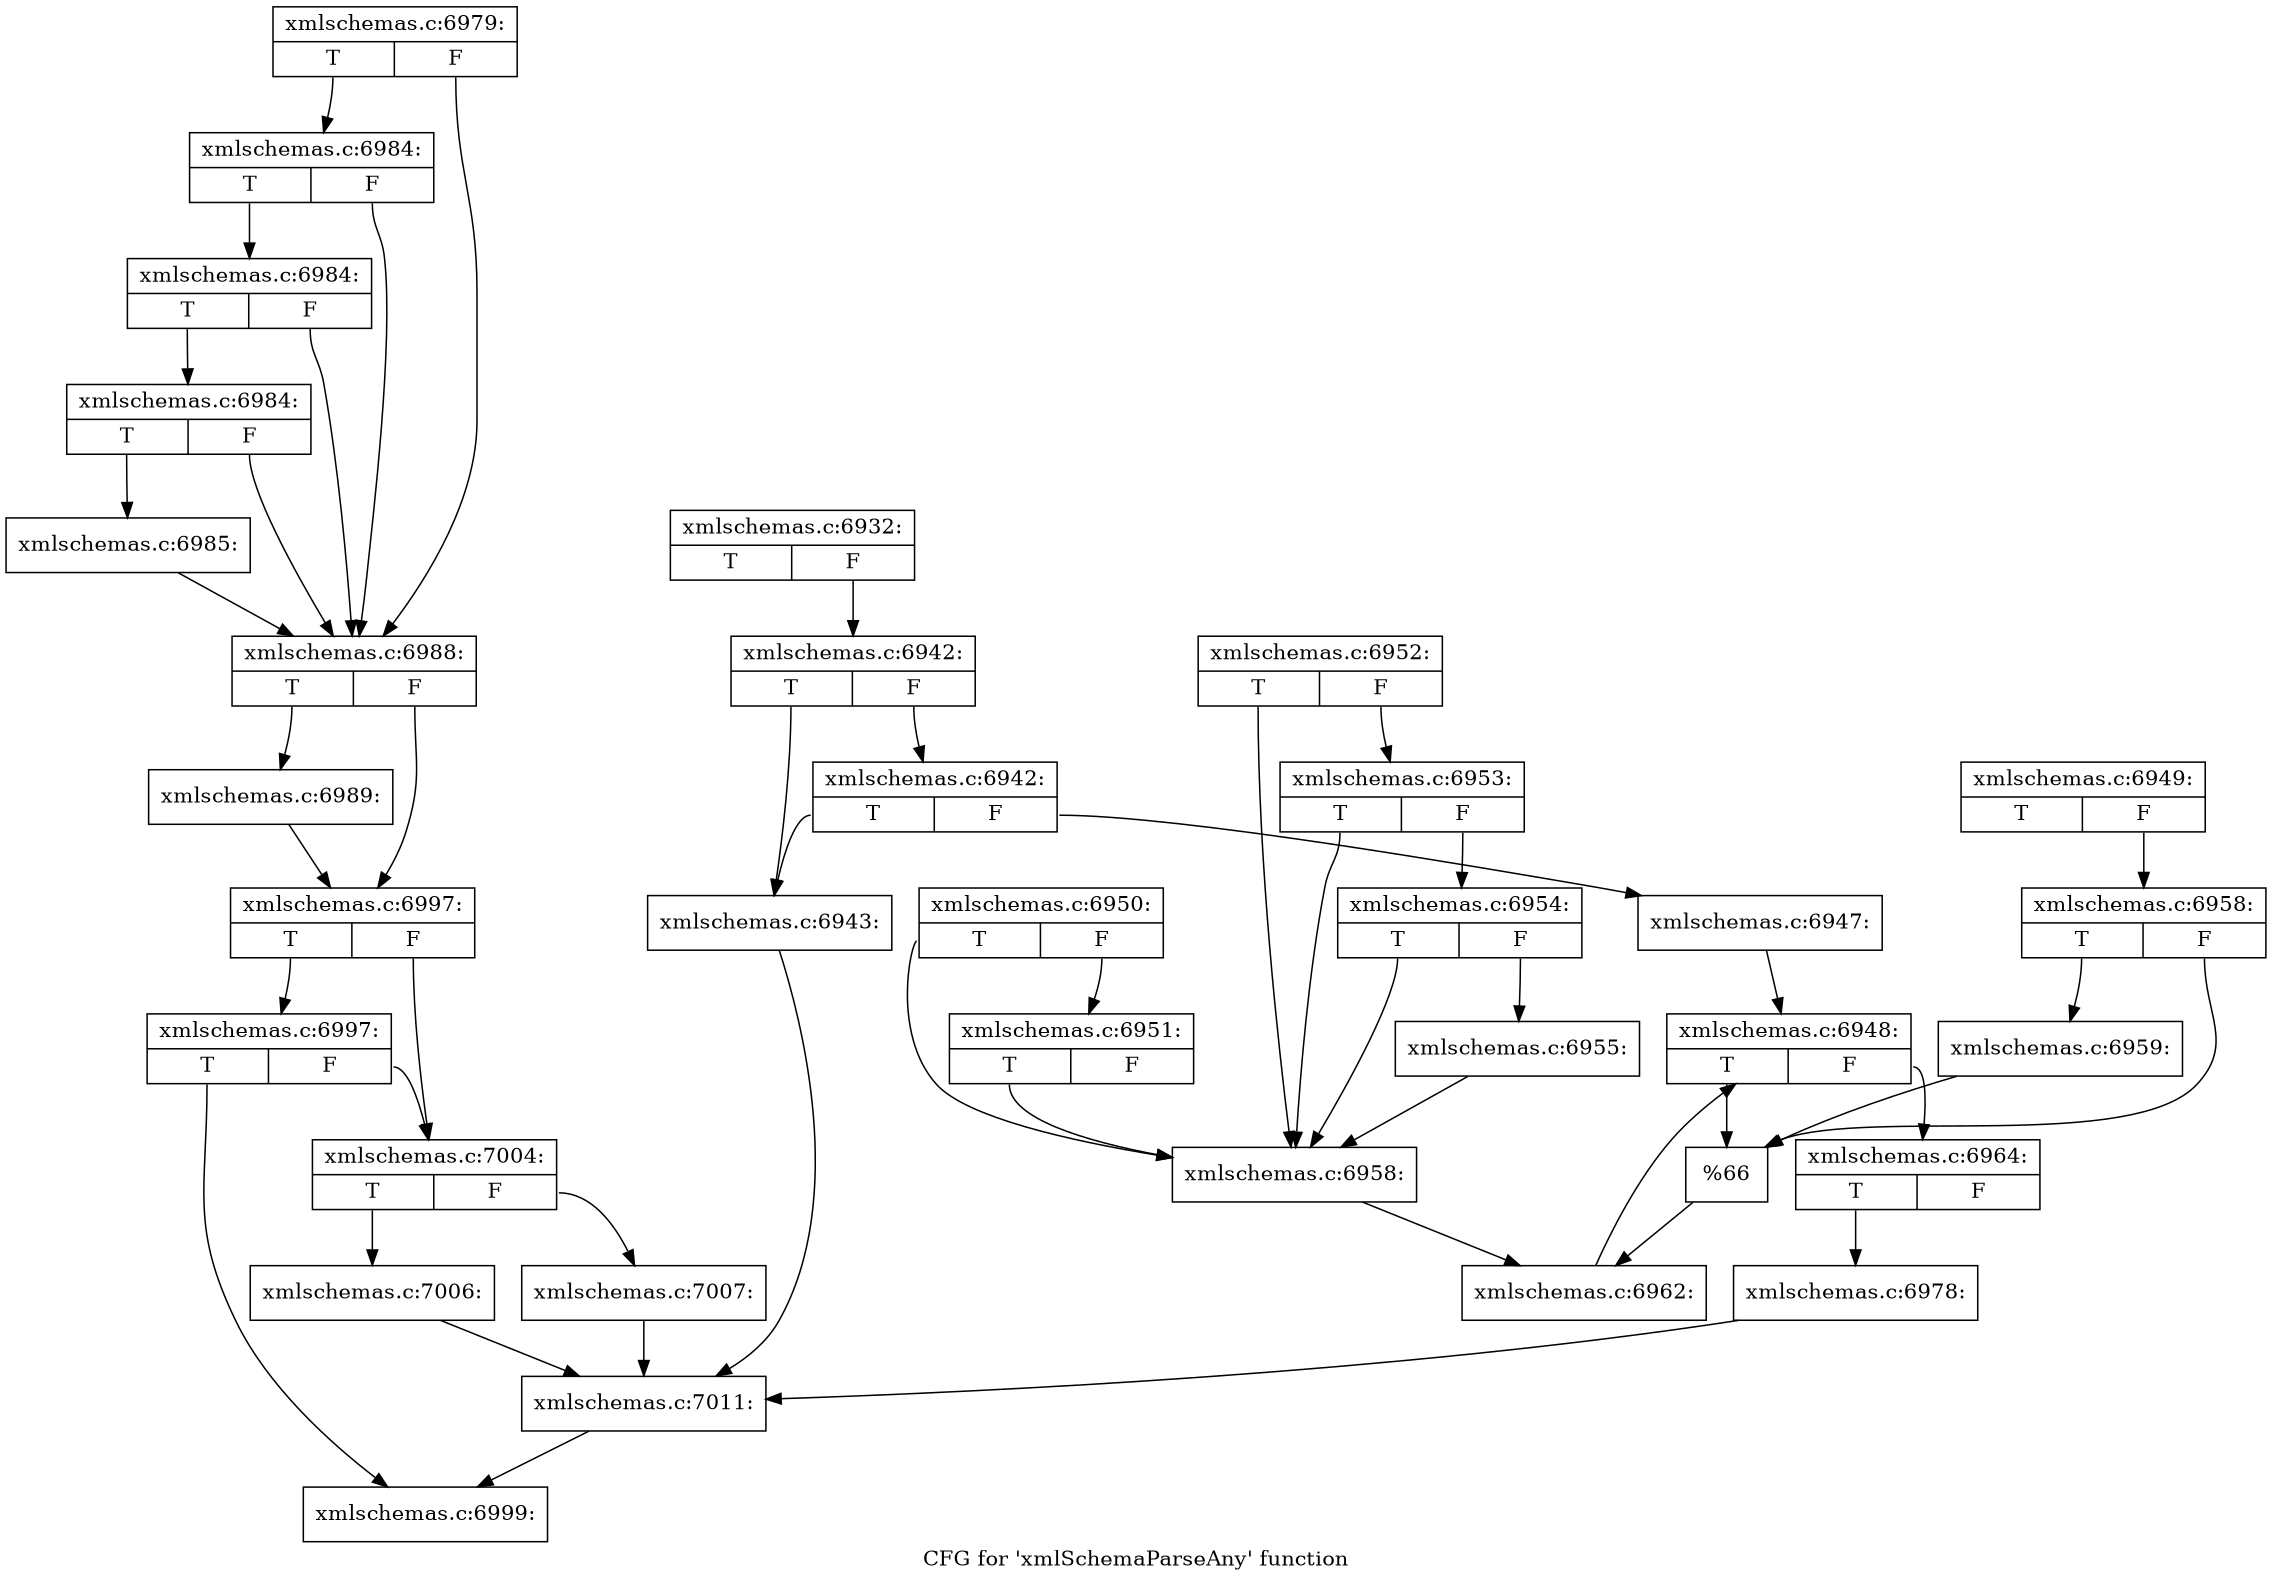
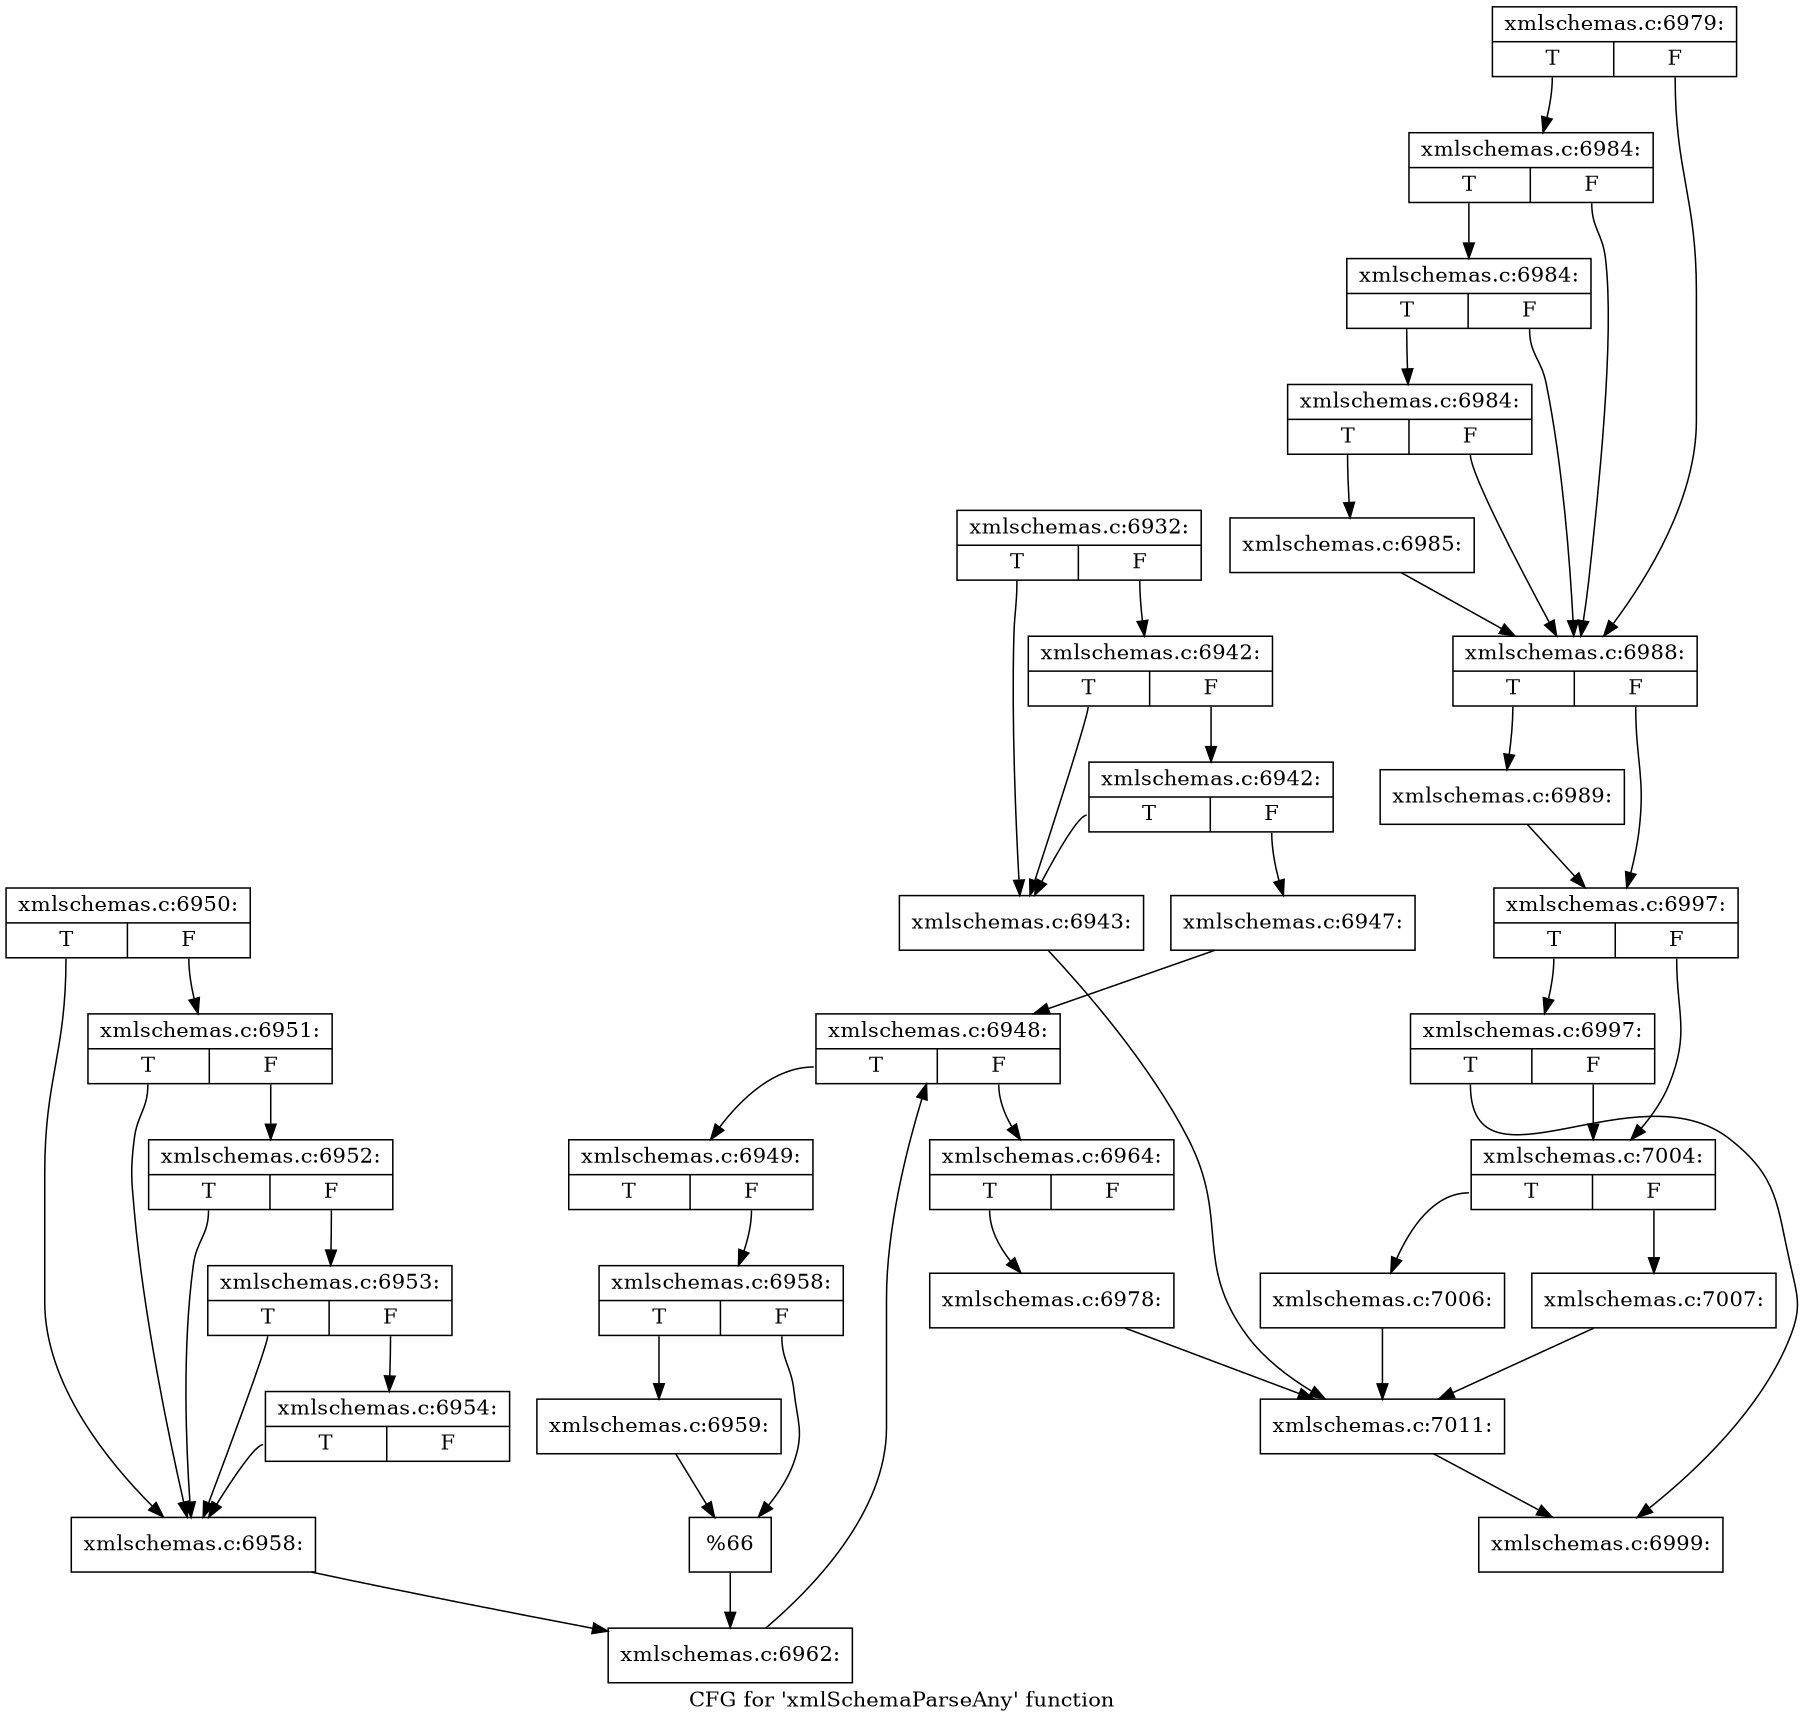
edge "xmlschemas.c:6932:" -> "xmlschemas.c:6943:": added
node "xmlschemas.c:6955:": removed
edge "xmlschemas.c:6951:" -> "xmlschemas.c:6952:": added
edge "xmlschemas.c:6948:" -> "%66": now "xmlschemas.c:6948:" -> "xmlschemas.c:6949:"
